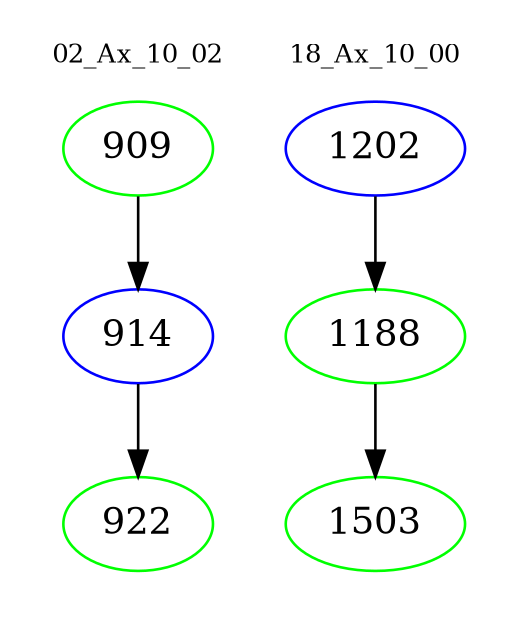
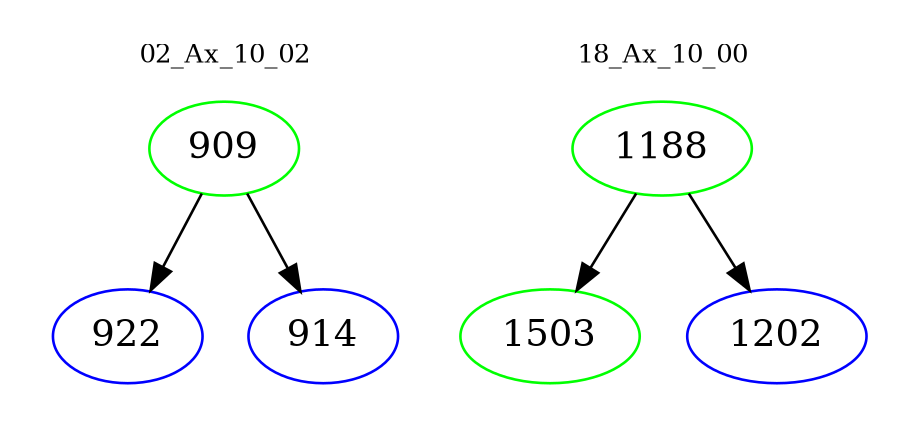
edge "1202" -> "1188": reversed
edge "914" -> "922": now "909" -> "922"
node "922": color green -> blue
